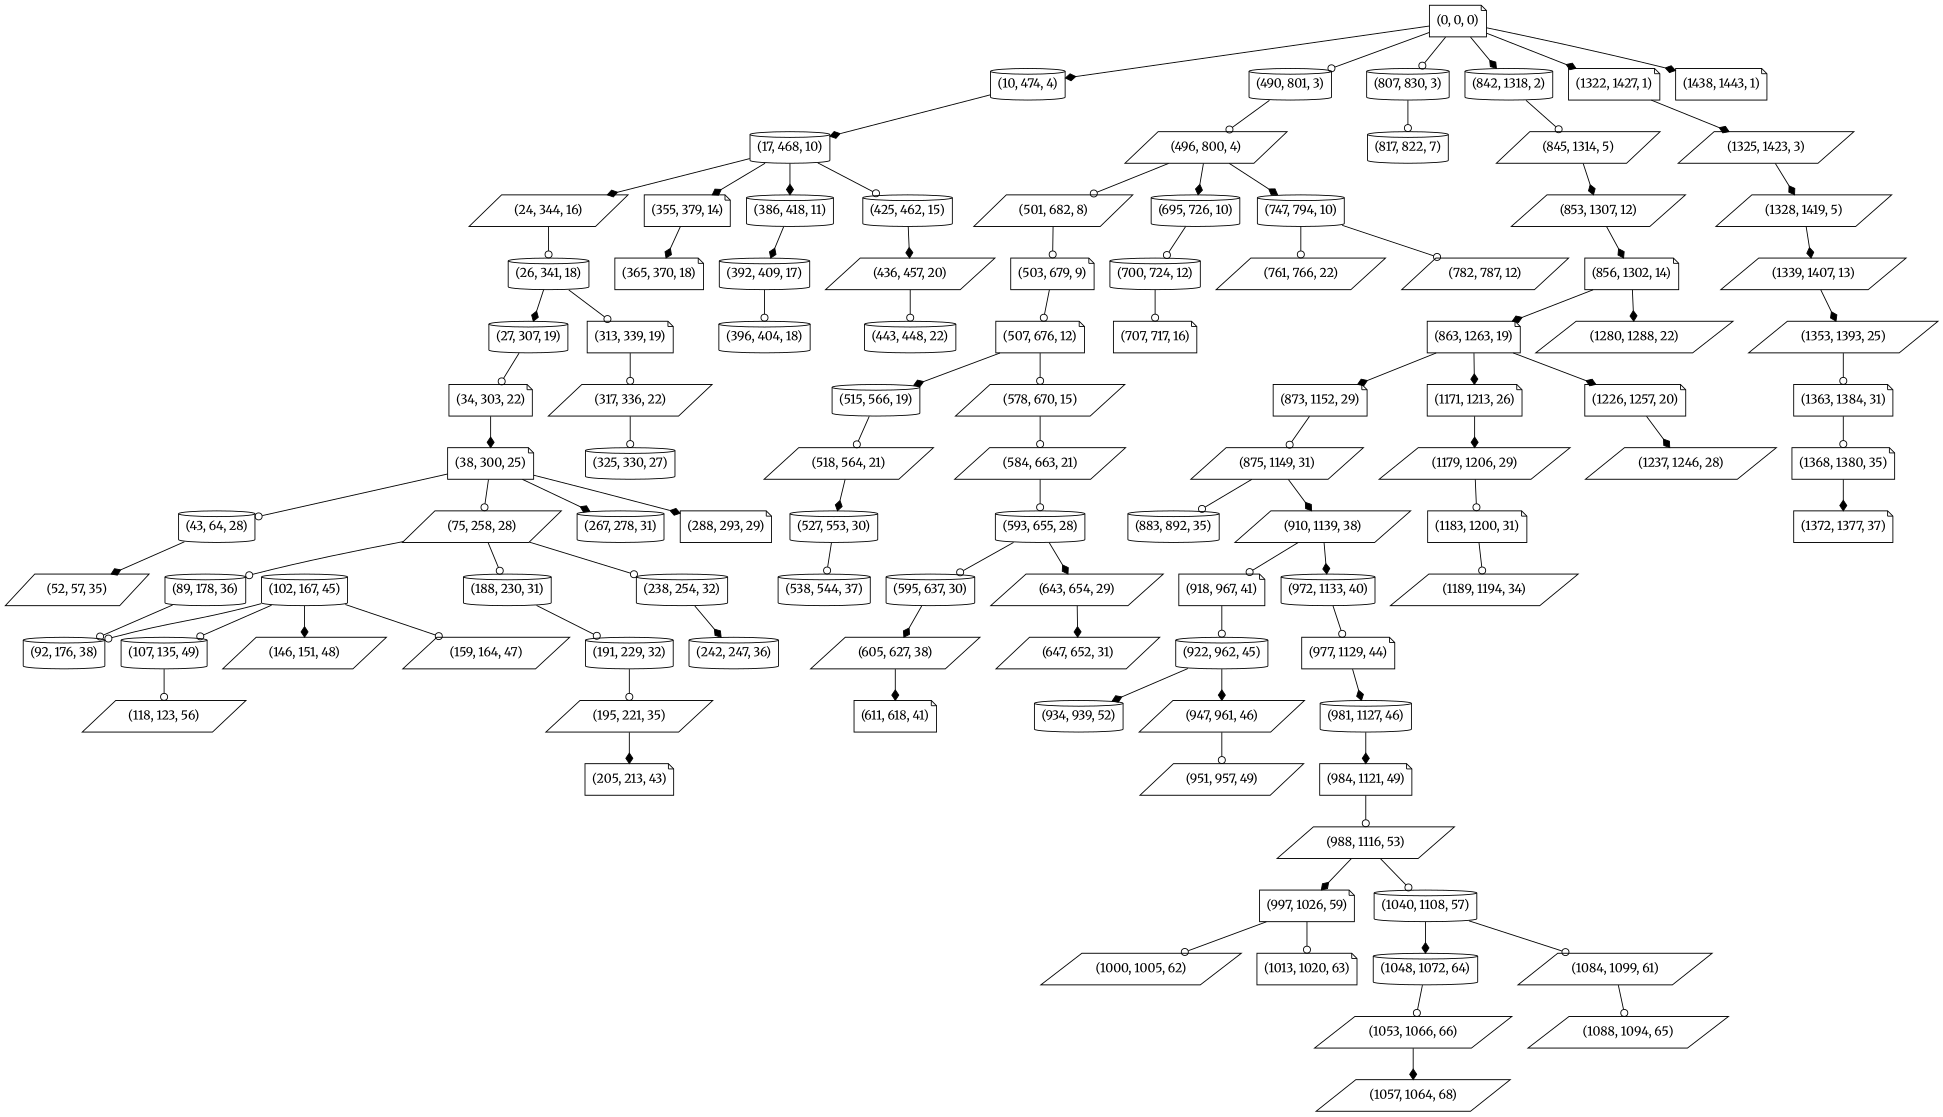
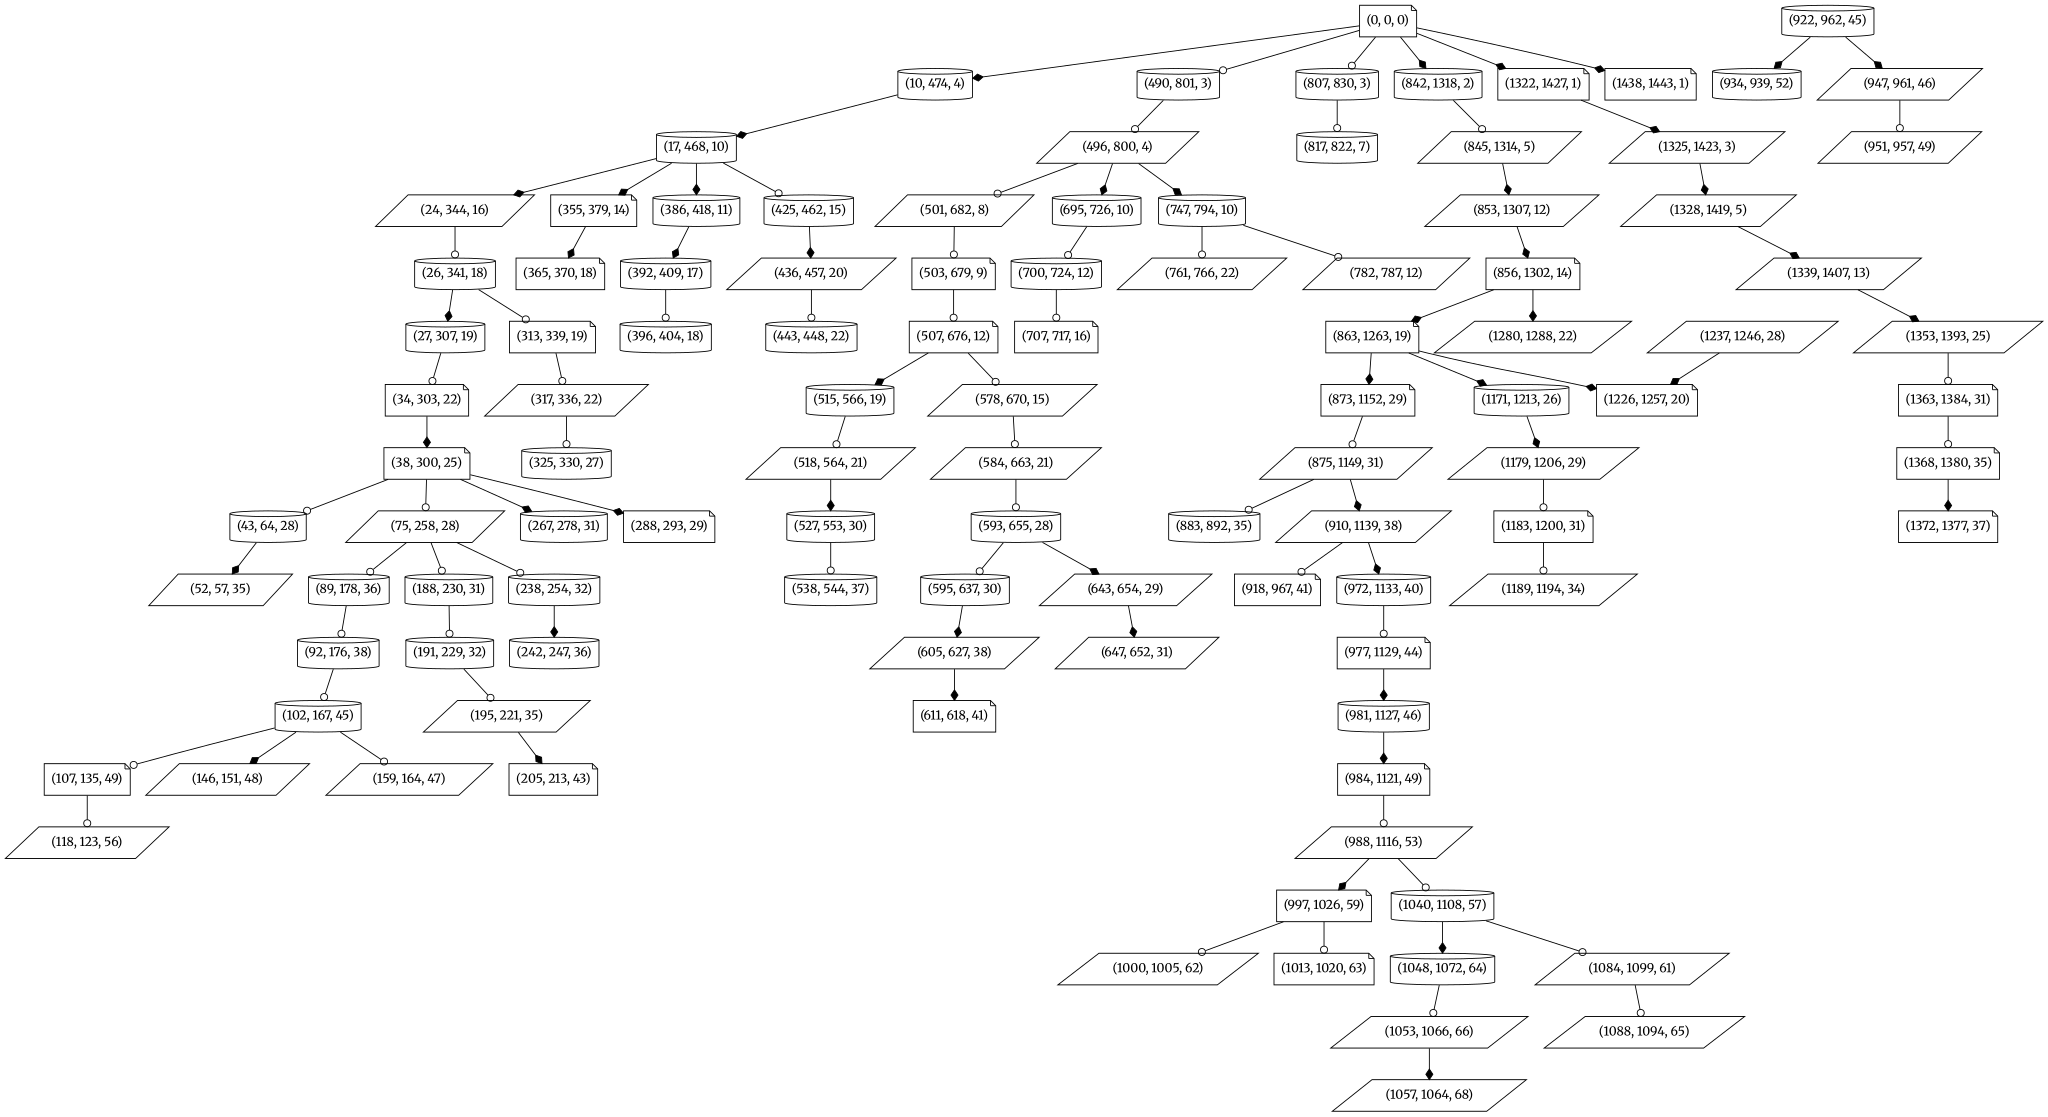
node "(1171, 1213, 26)": shape note -> cylinder
edge "(1226, 1257, 20)" -> "(1237, 1246, 28)": reversed
edge "(918, 967, 41)" -> "(922, 962, 45)": removed
edge "(102, 167, 45)" -> "(92, 176, 38)": reversed
node "(107, 135, 49)": shape cylinder -> note
